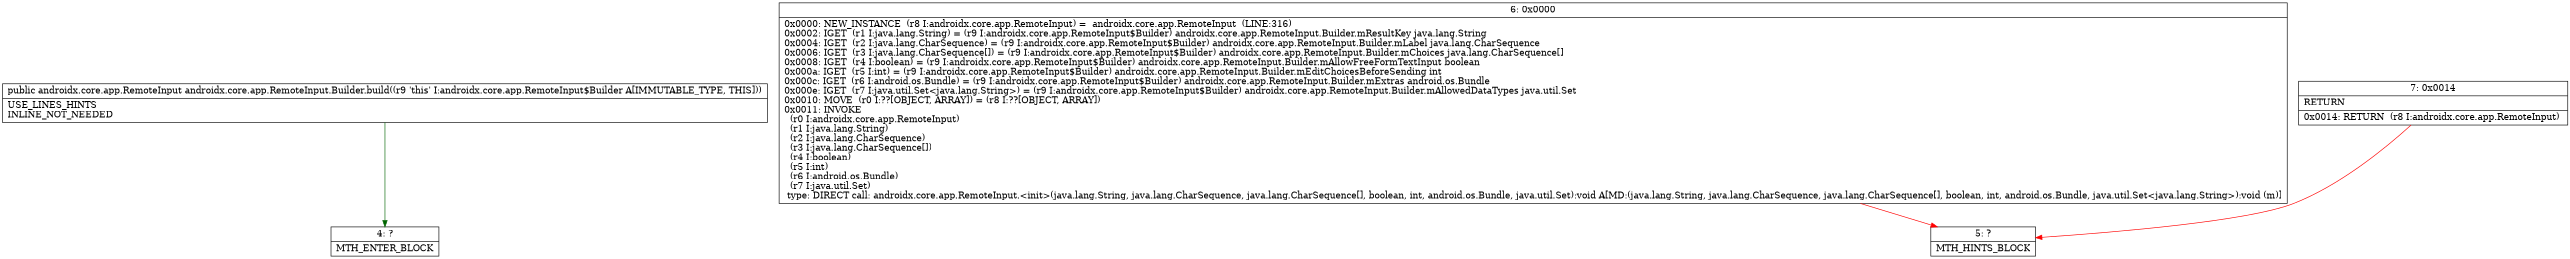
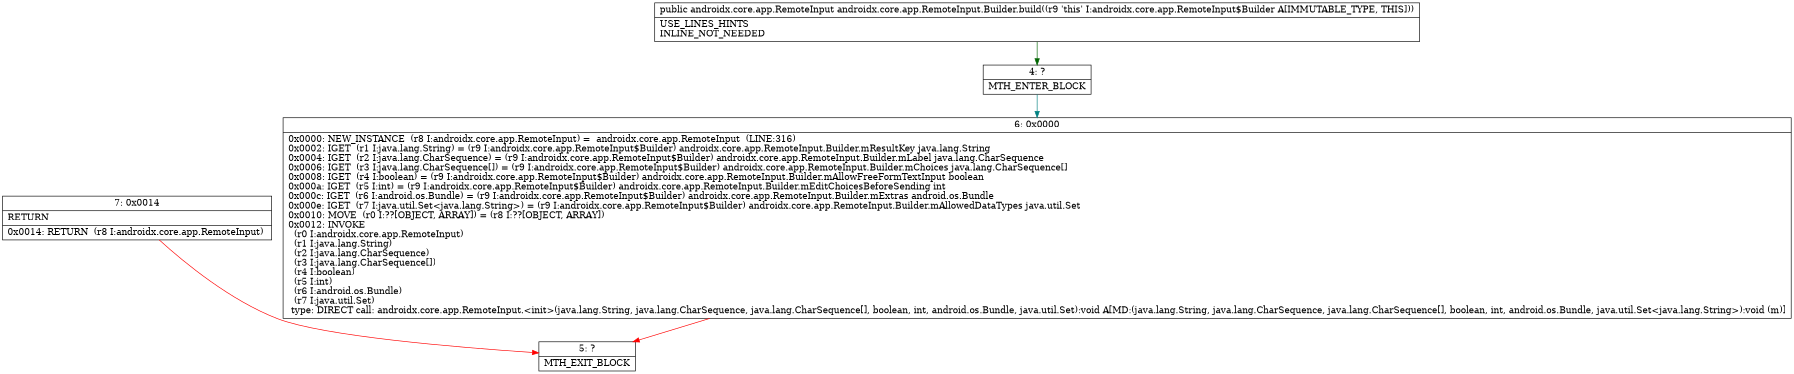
edge "4: ?" -> "6: 0x0000": added
node "6: 0x0000": text "0x0011: INVOKE" -> "0x0012: INVOKE"
node "5: ?": text "MTH_HINTS_BLOCK" -> "MTH_EXIT_BLOCK"
